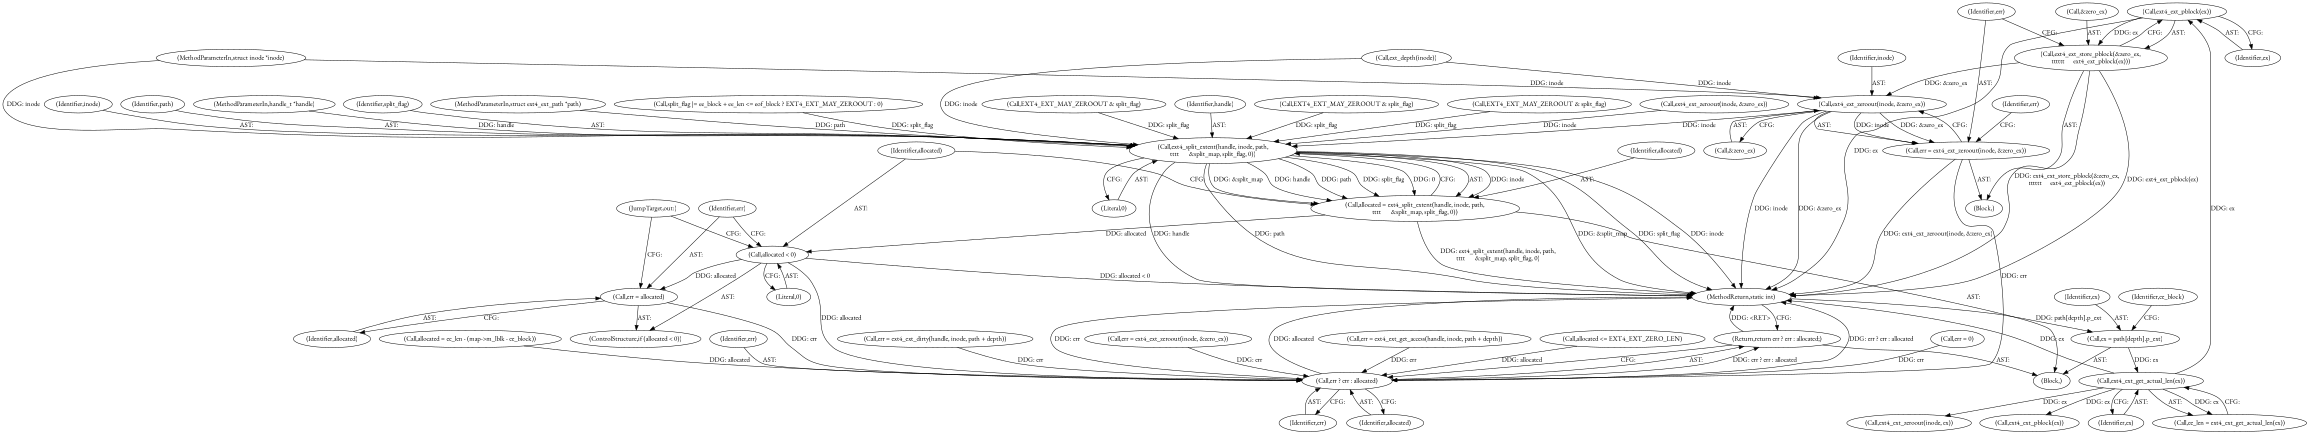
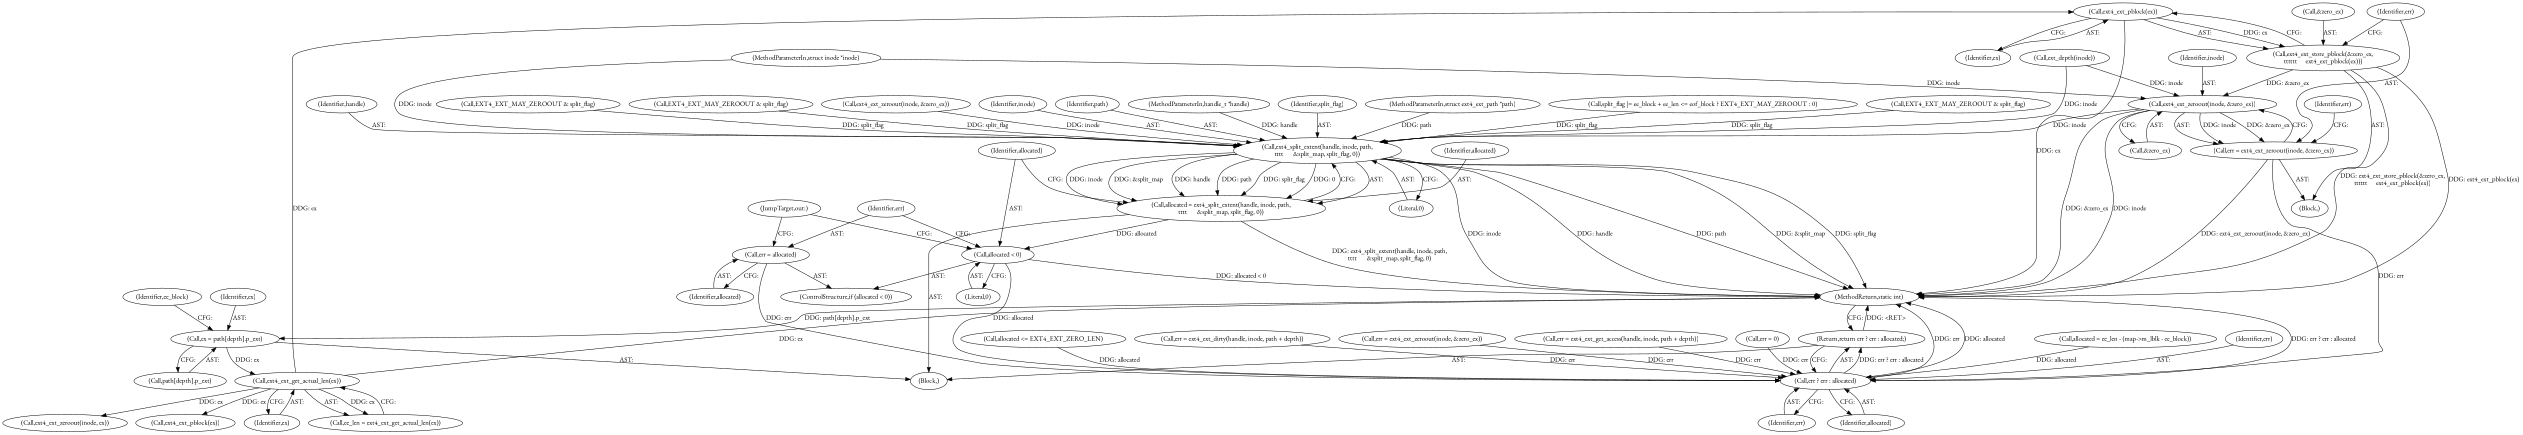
edge "(Call,allocated < 0)" -> "(Call,err = allocated)": removed, label "DDG: allocated"
node "(Call,path[depth].p_ext)": added
